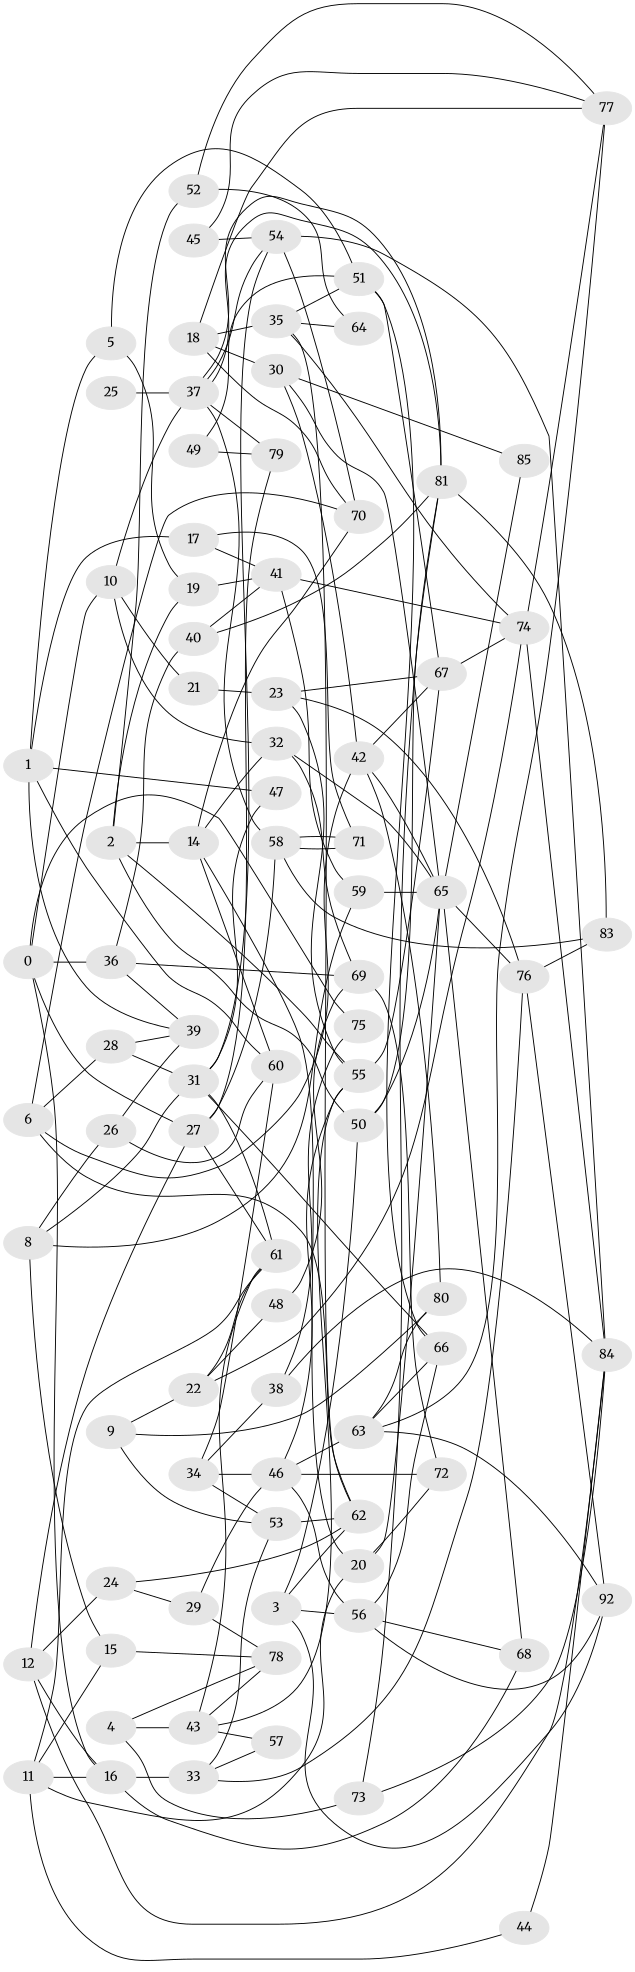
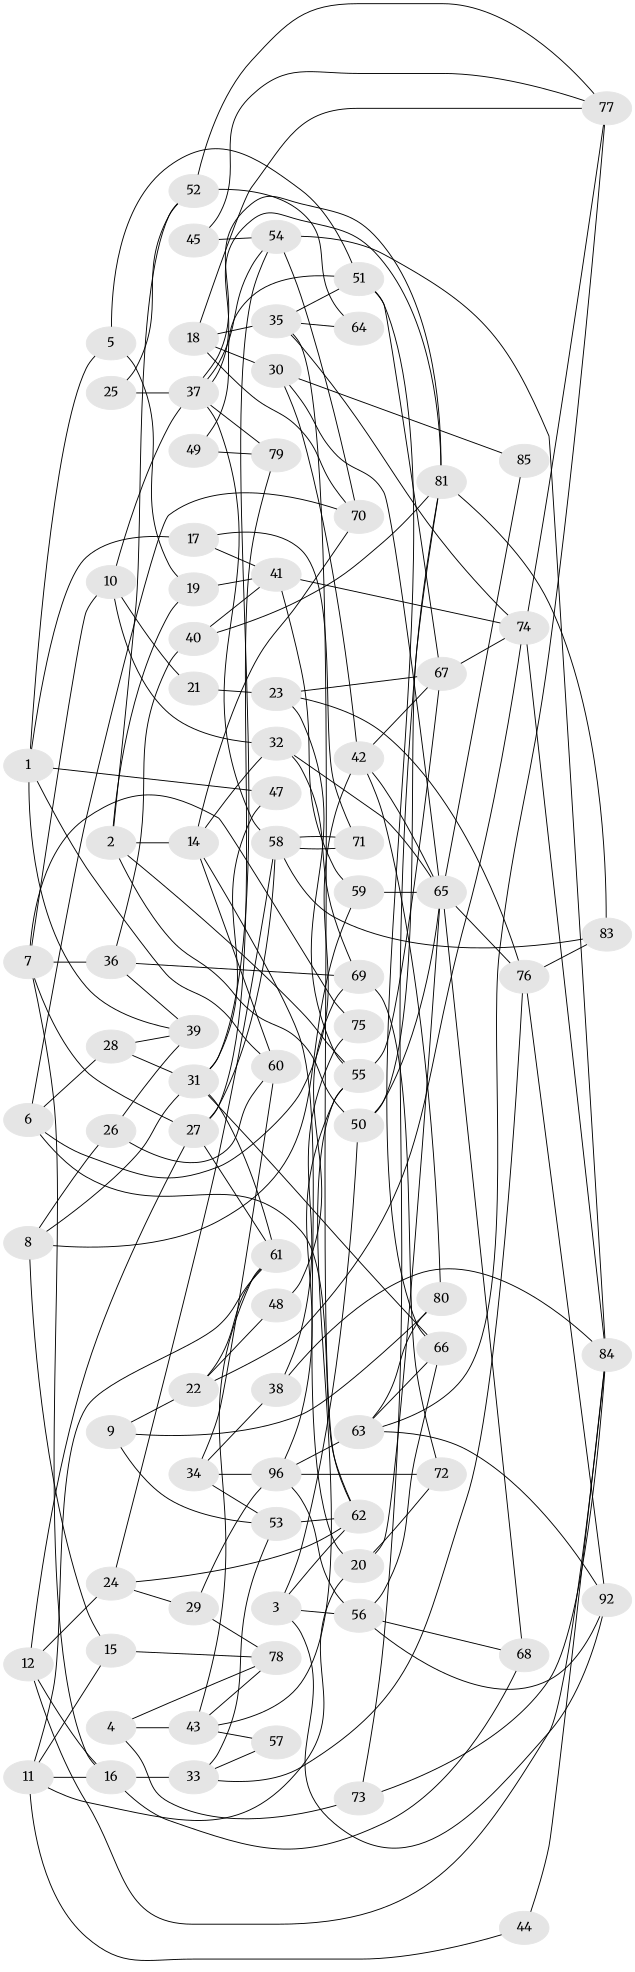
edge "52" -- "25": added
node "0": label "0" -> "7"
edge "58" -- "24": added
node "46": label "46" -> "96"
